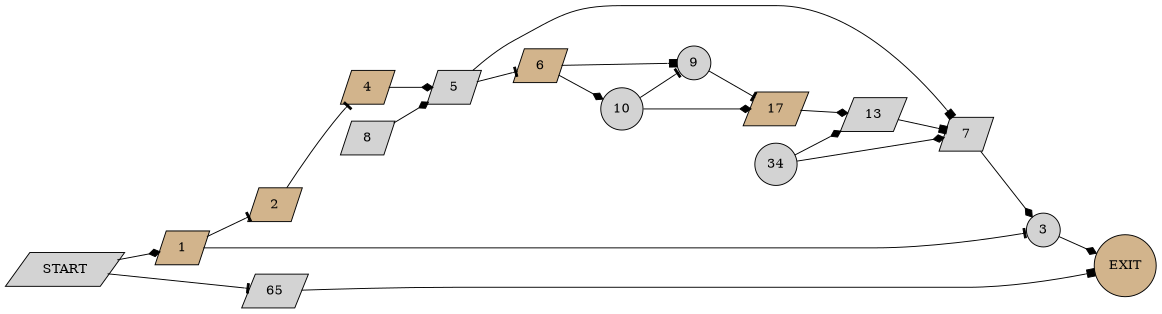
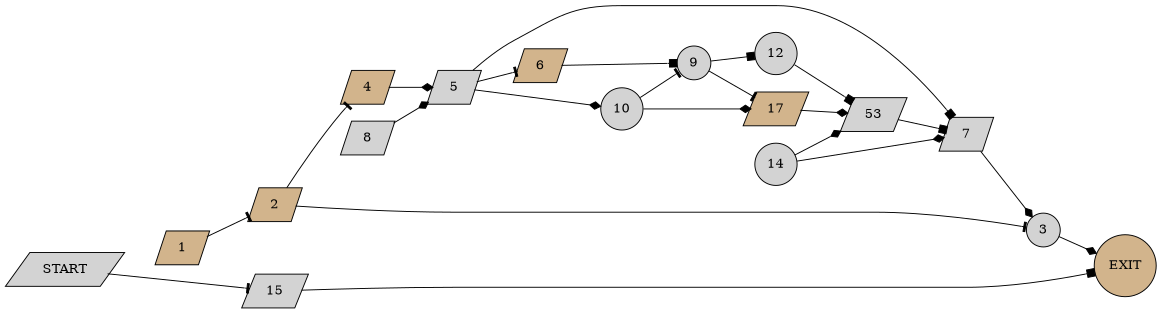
node "12": added
edge "6" -> "10": now "5" -> "10"
node "13": label "13" -> "53"
node "34": label "34" -> "14"
edge "1" -> "3": now "2" -> "3"
edge "START" -> "1": removed
node "65": label "65" -> "15"
